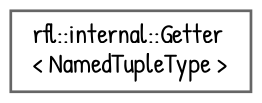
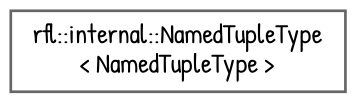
node "rfl::internal::Getter < NamedTupleType >": label "rfl::internal::Getter < NamedTupleType >" -> "rfl::internal::NamedTupleType < NamedTupleType >"
